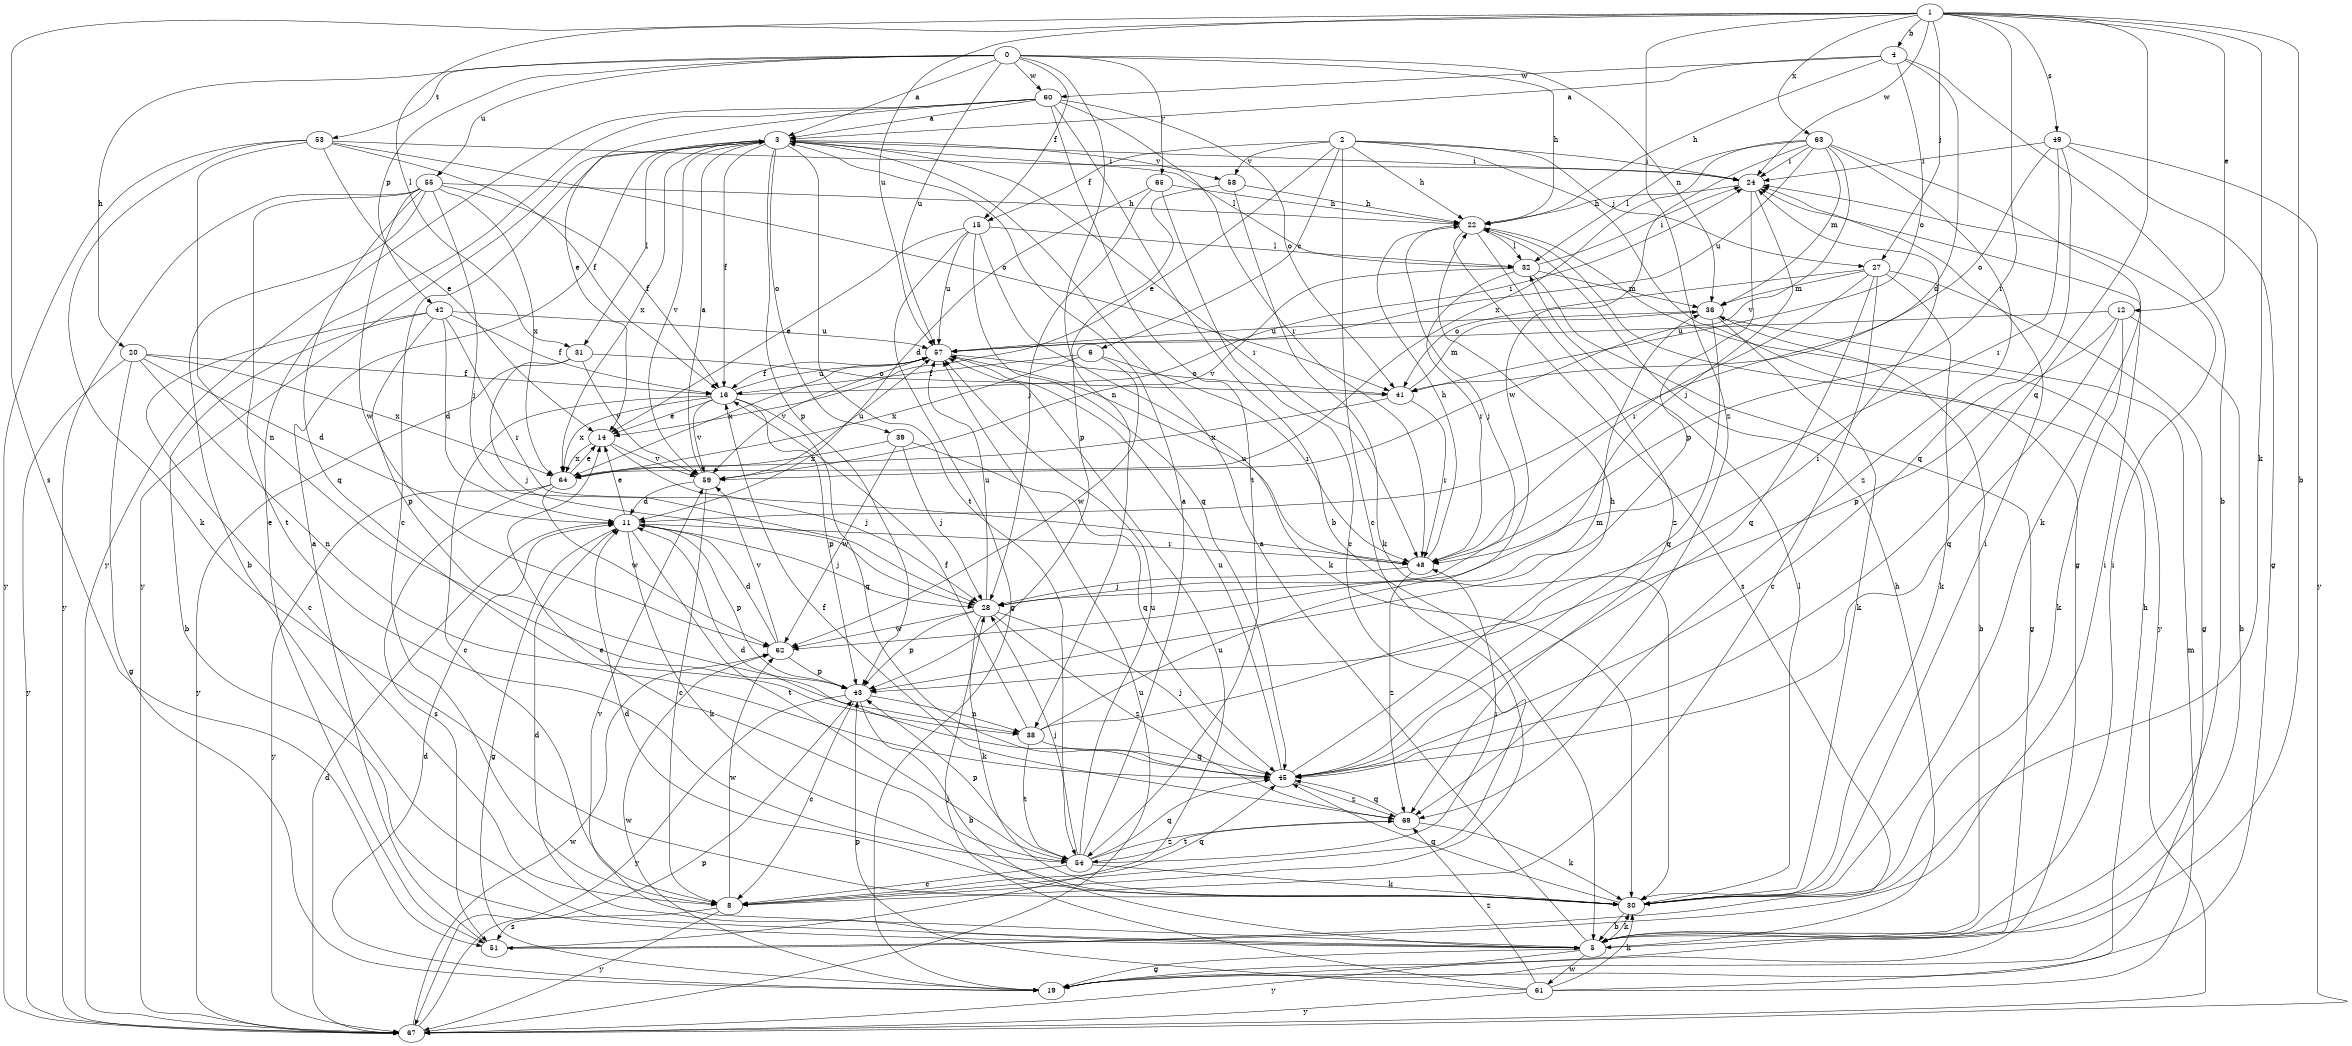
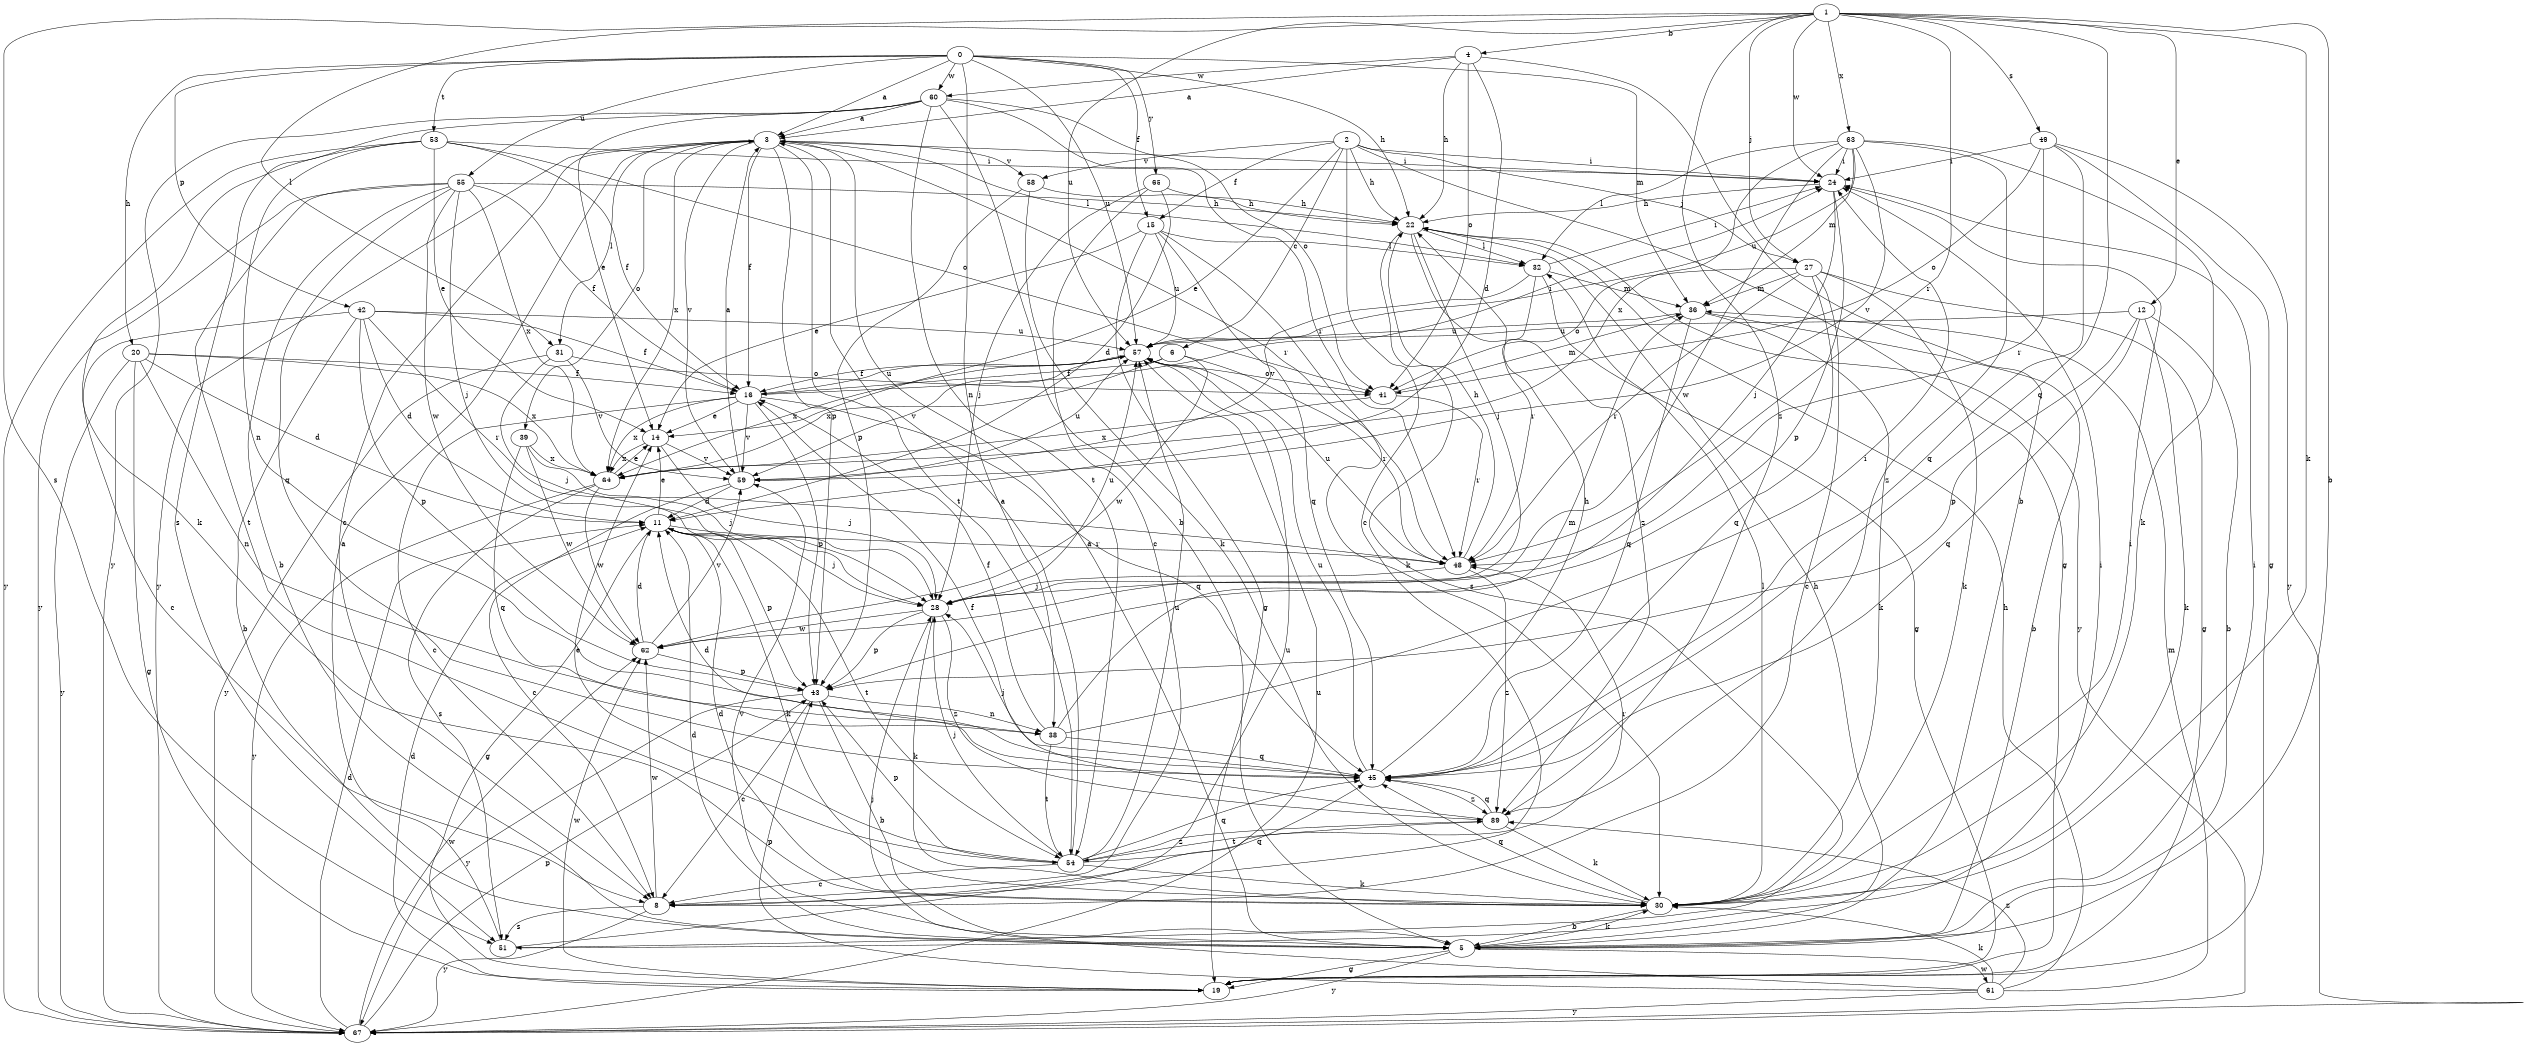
edge "0" -> "36": label "n" -> "m"
edge "60" -> "51": label "e" -> "s"
edge "28" -> "45": reversed
node "69": label "69" -> "89"
